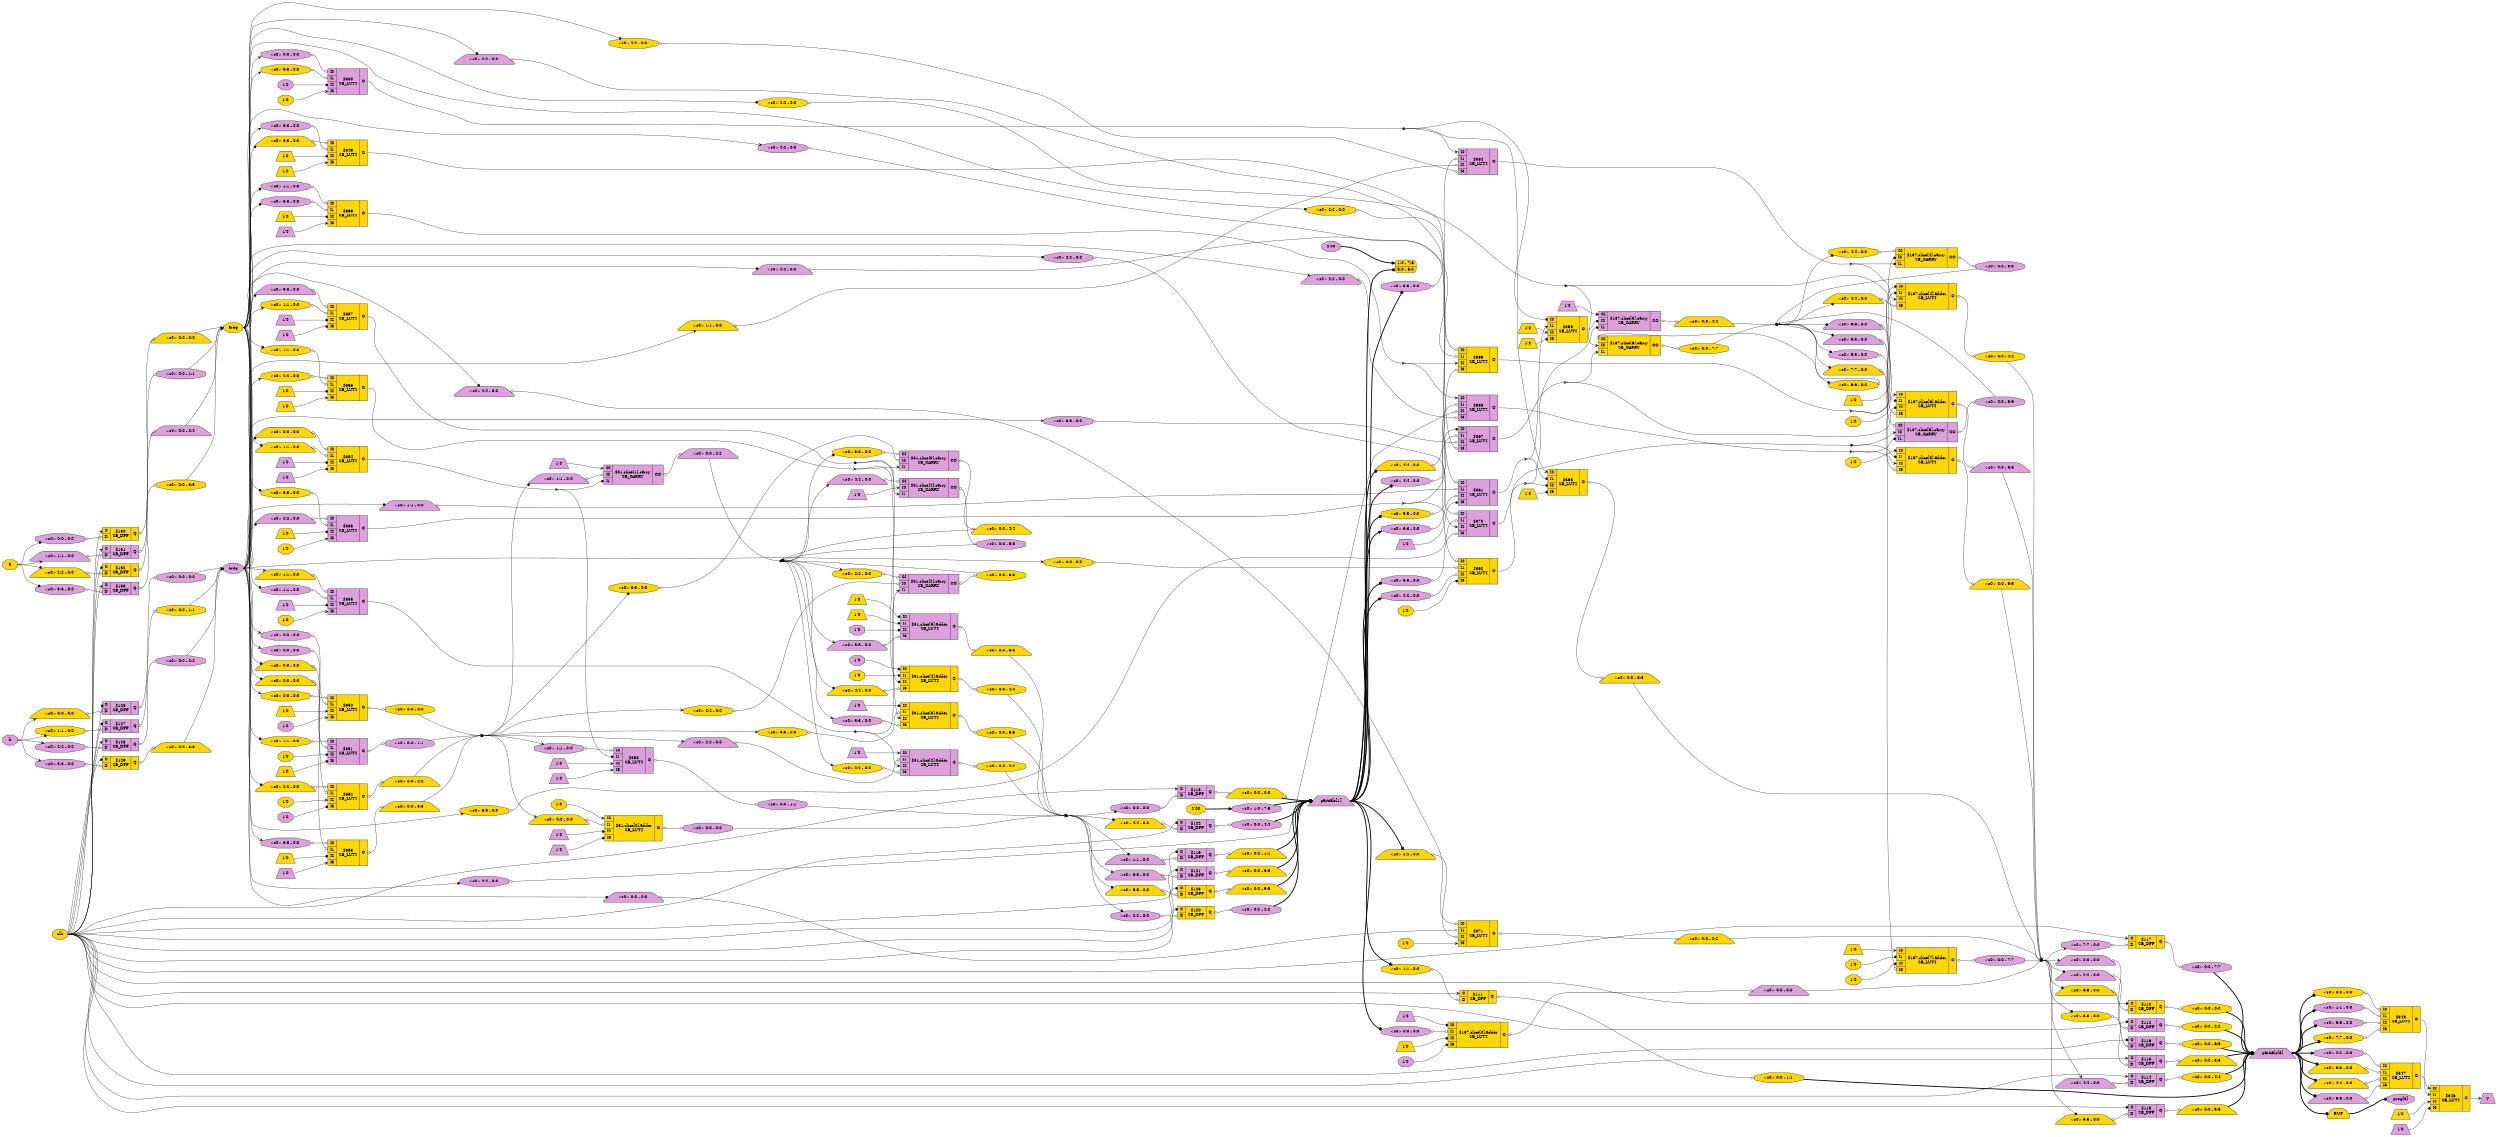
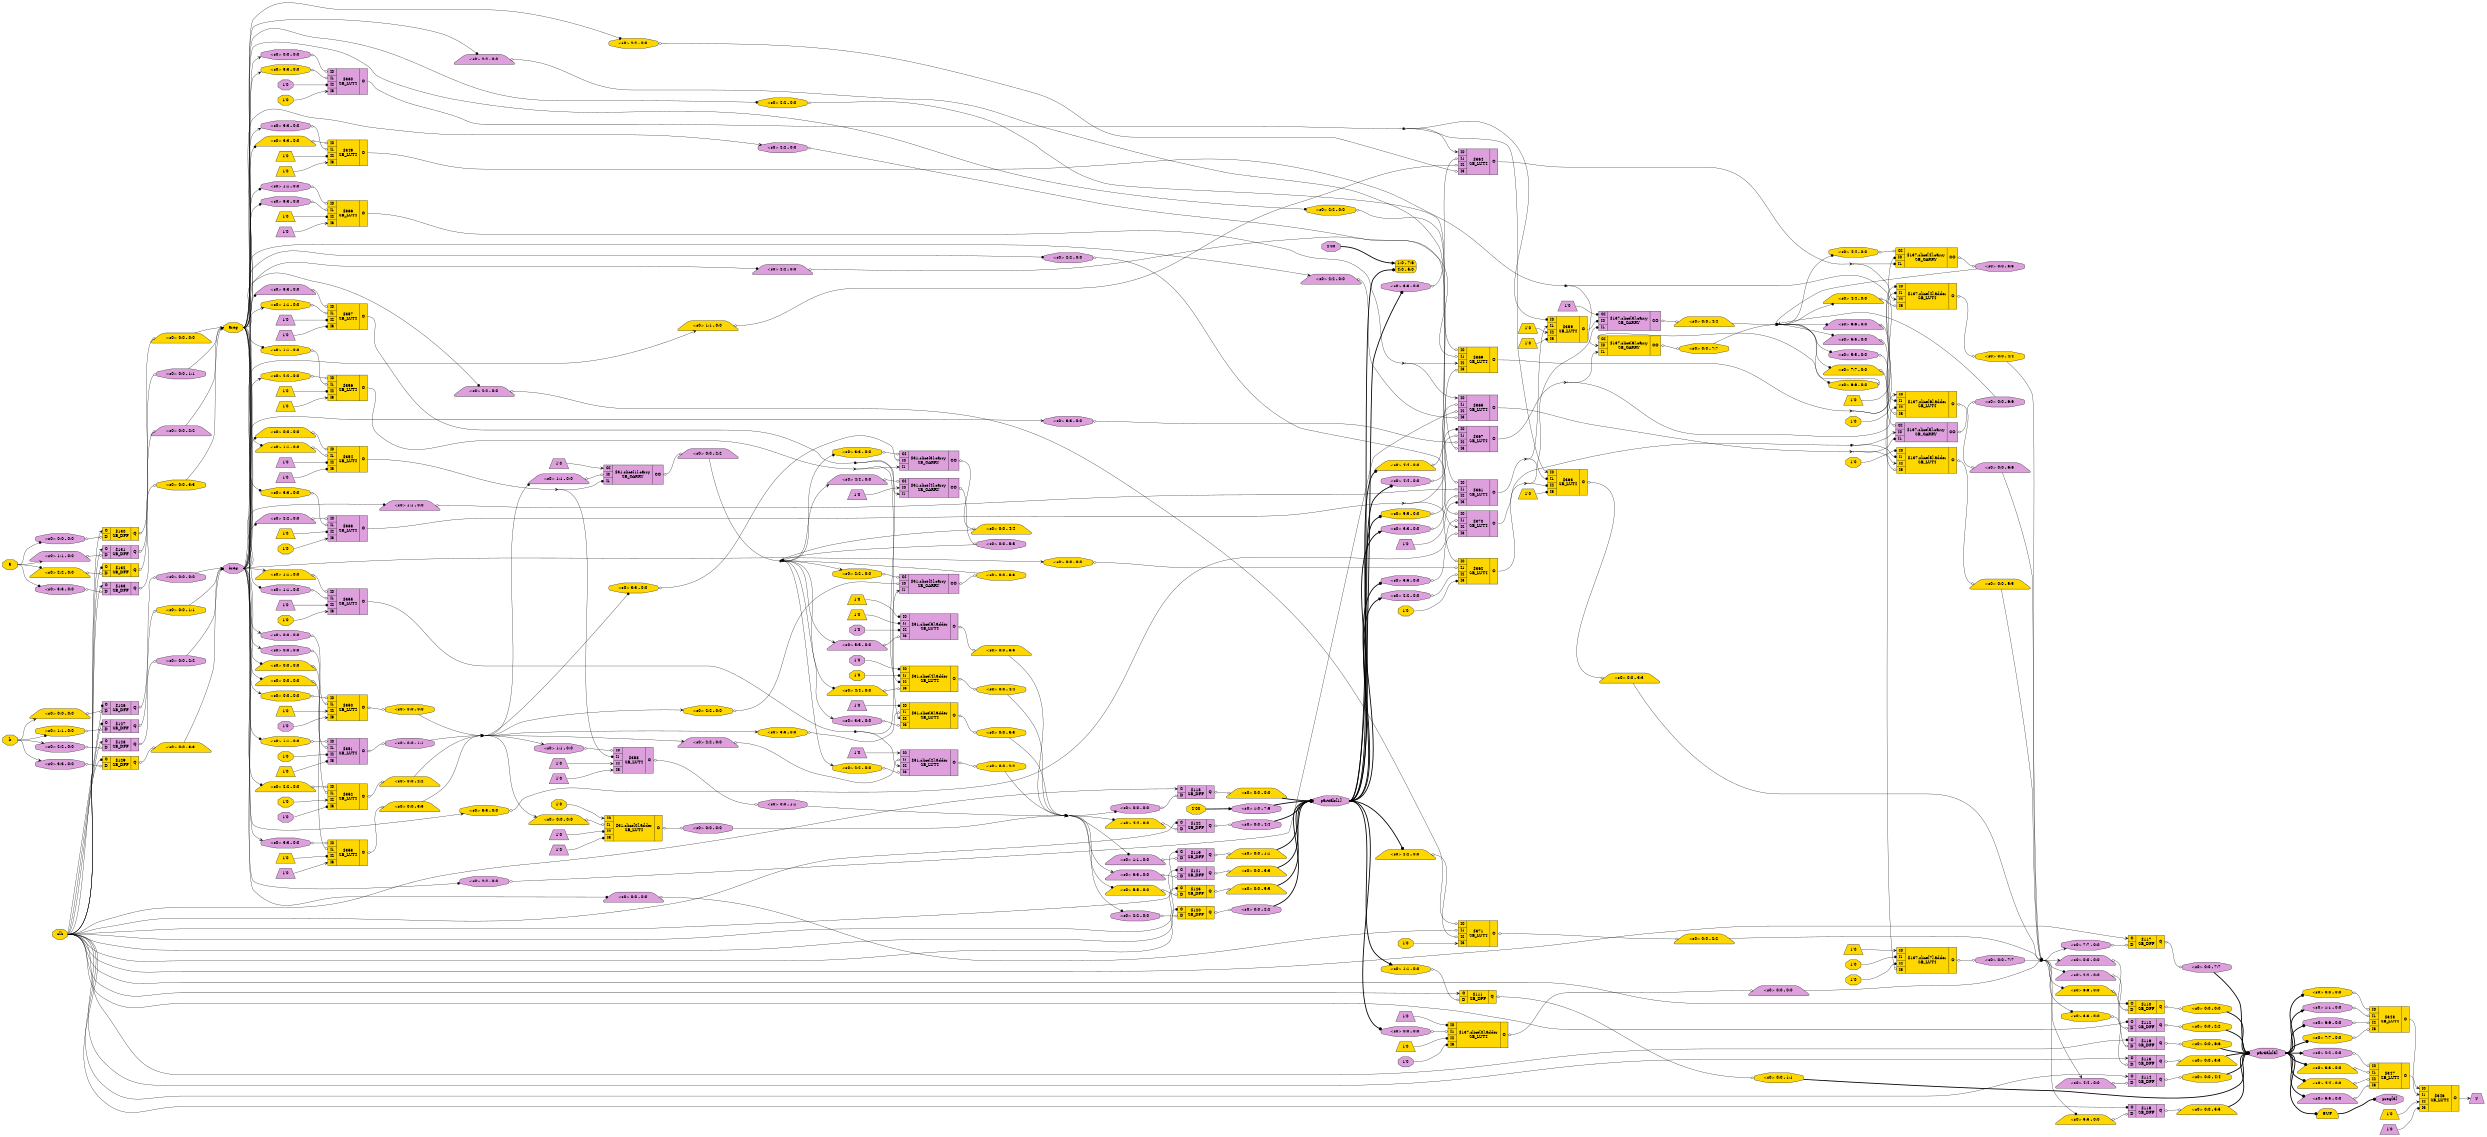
node "1:0 - 7:6": text "5:0 - 5:0" -> "4:0 - 5:0"
node "b": fillcolor plum -> gold
node "partials[1]": shape trapezium -> octagon
node "partials[3]": shape trapezium -> octagon
